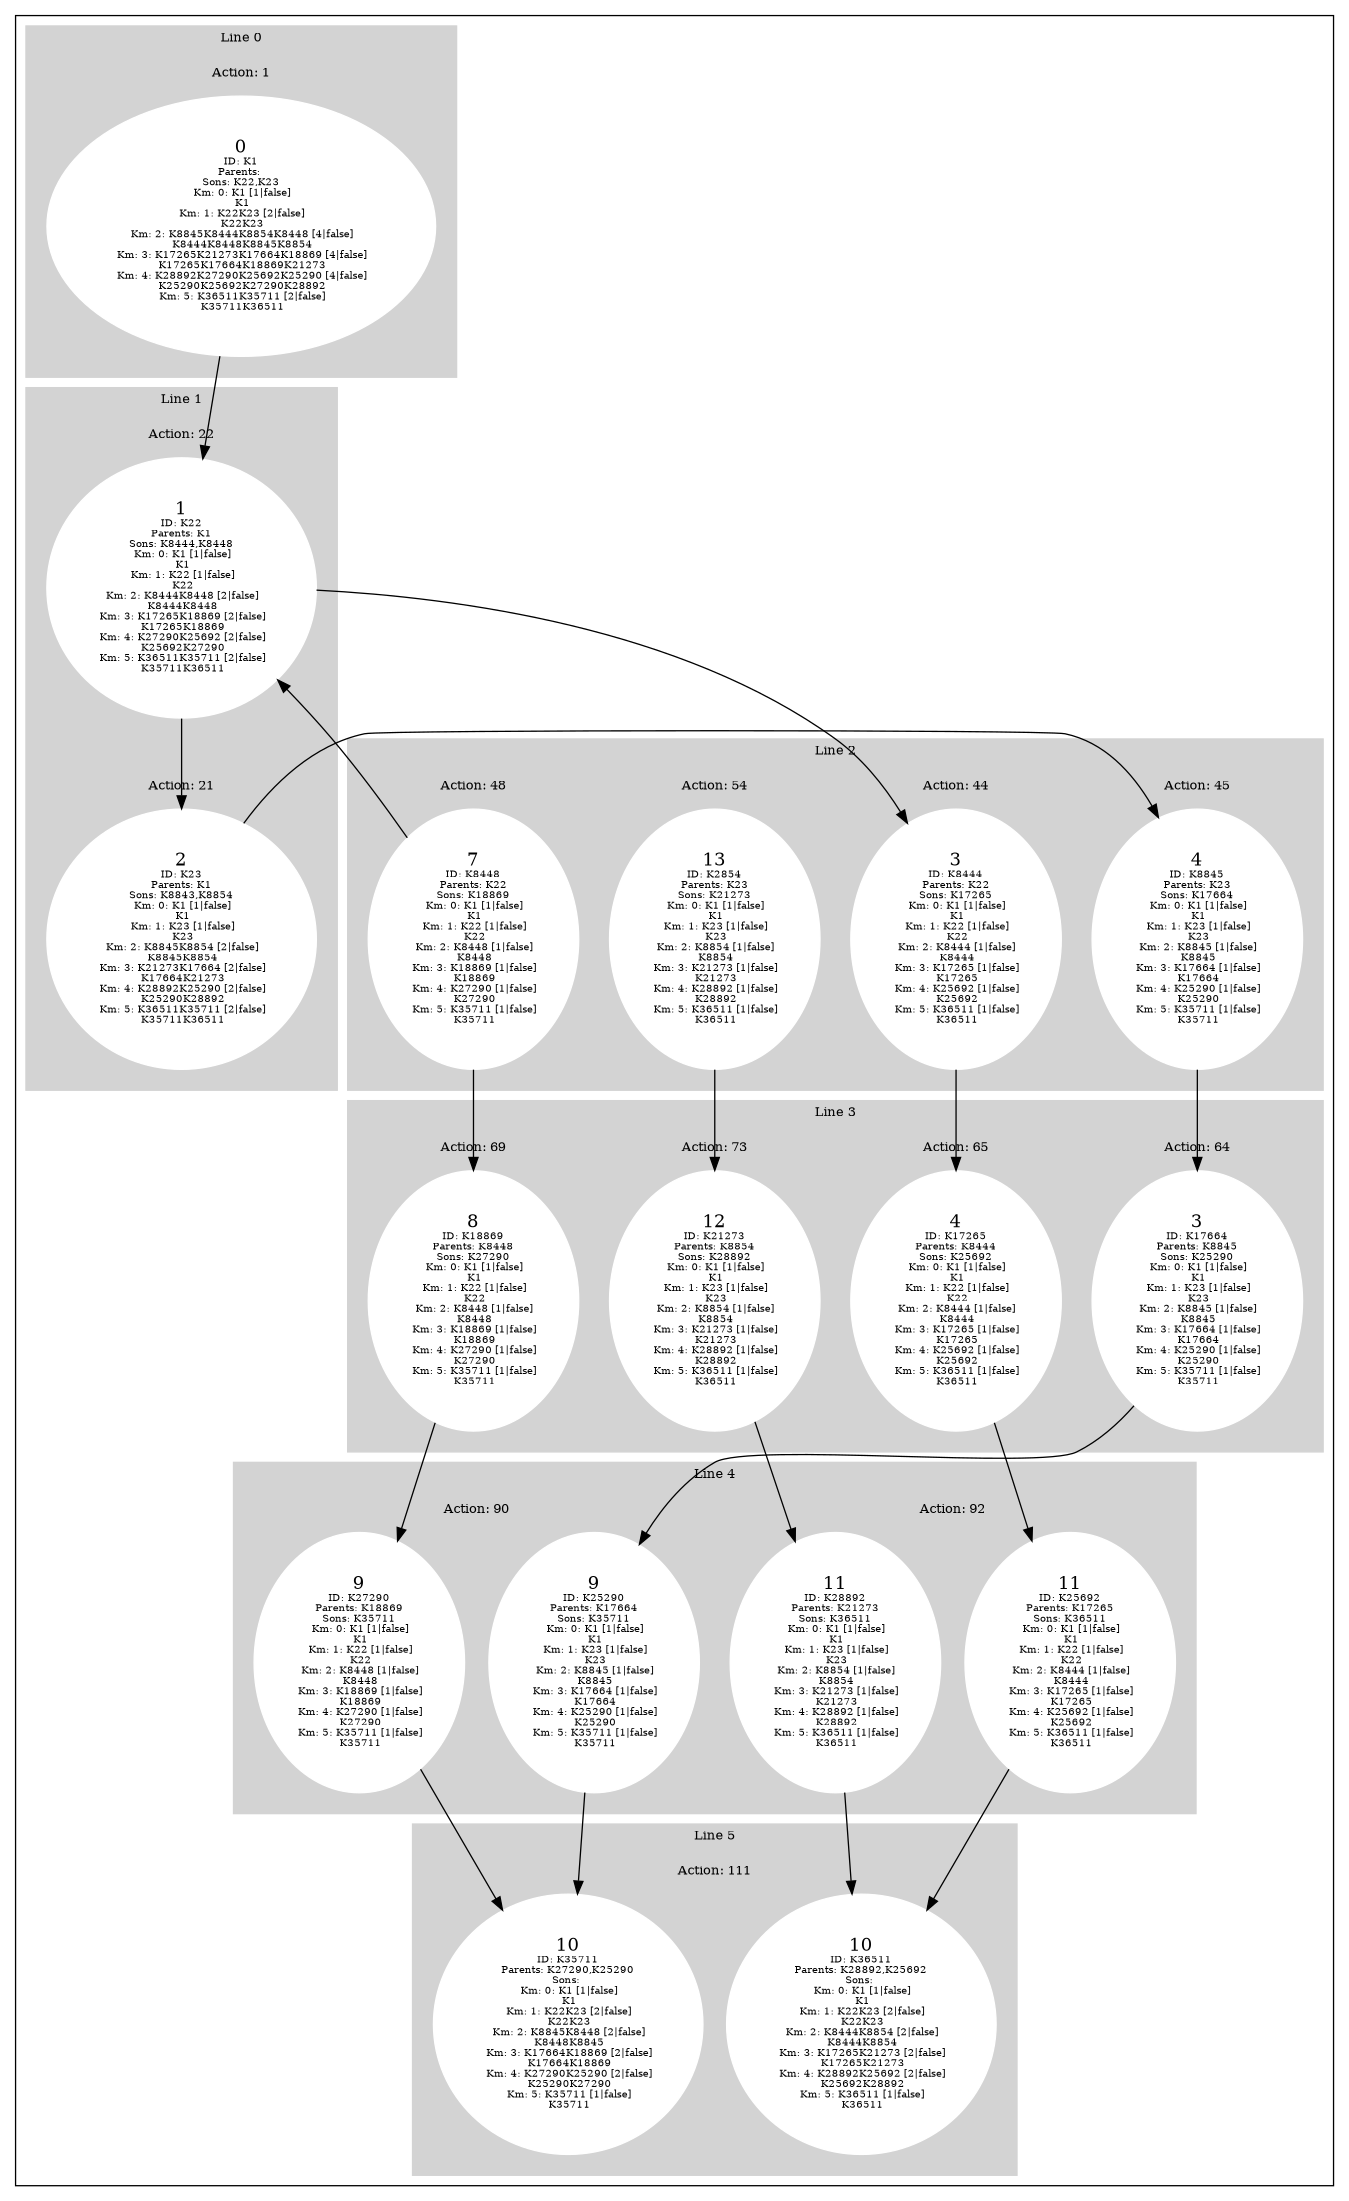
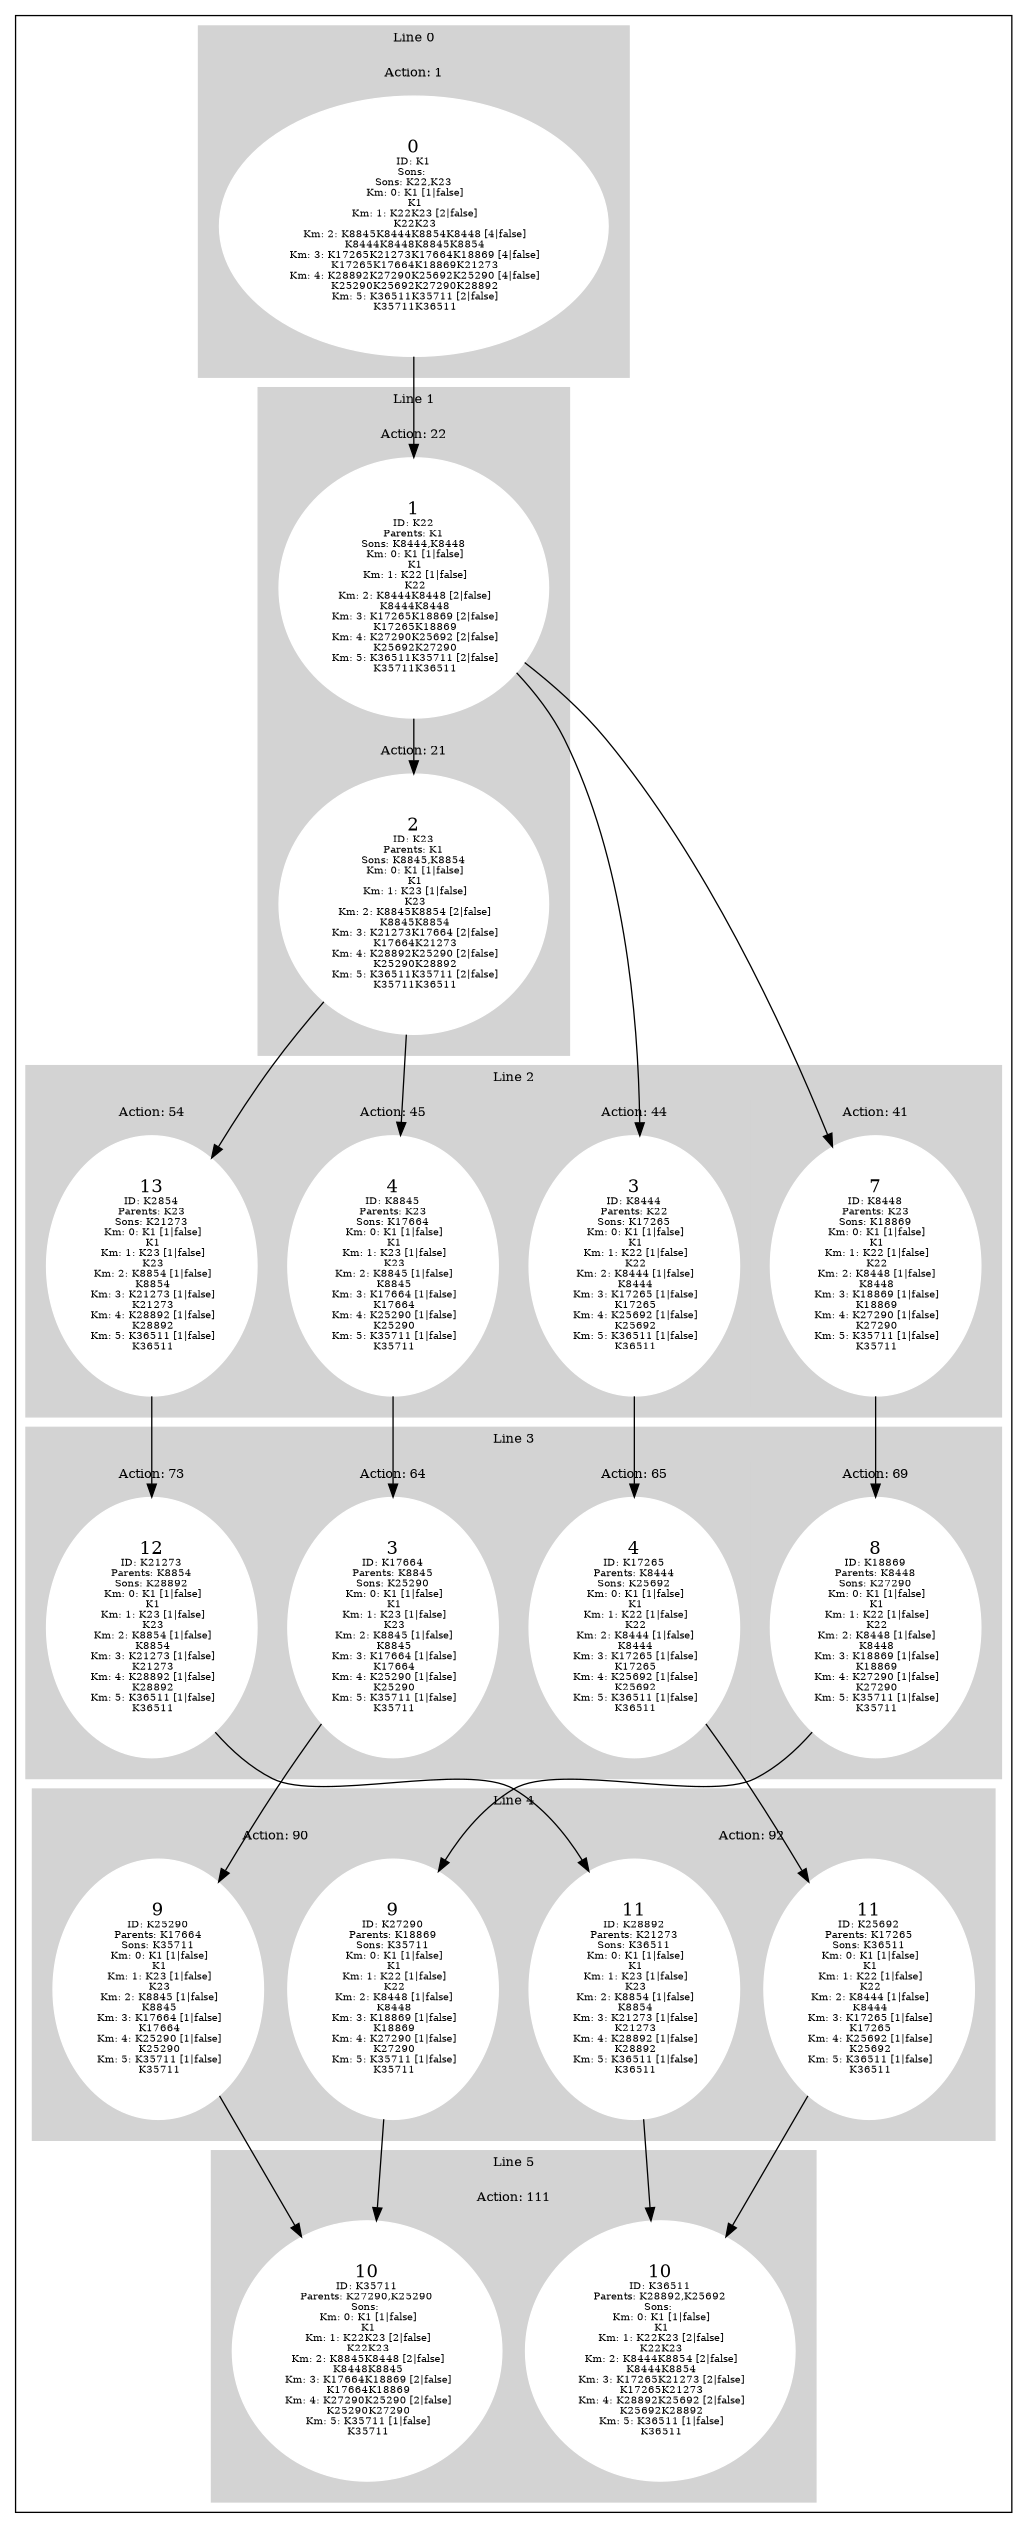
node "0": text "Parents:" -> "Sons:"
edge "7" -> "1": reversed
cluster "Action: 48": label "Action: 48" -> "Action: 41"
node "7": text "Parents: K22" -> "Parents: K23"
node "2": text "Sons: K8843,K8854" -> "Sons: K8845,K8854"
edge "2" -> "13": added
